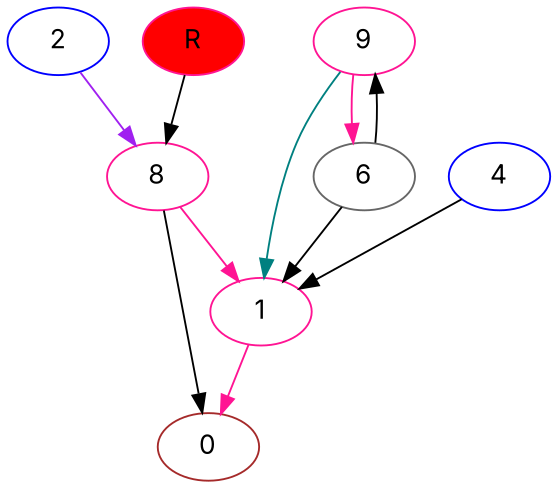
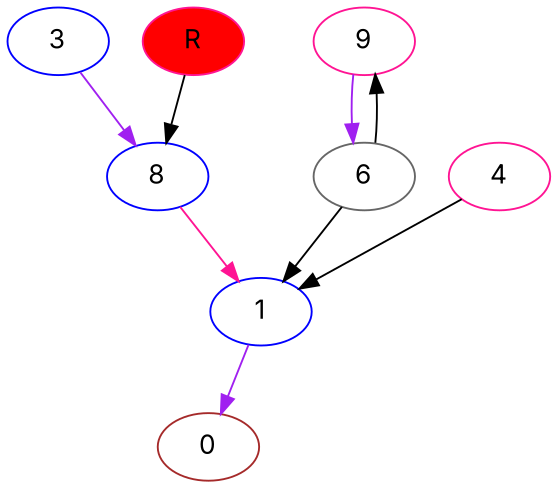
node "2": label "2" -> "3"
edge "9" -> "6": color deeppink -> purple
edge "9" -> "1": removed
node "8": color deeppink -> blue
node "4": color blue -> deeppink
edge "8" -> "0": removed
node "1": color deeppink -> blue
edge "1" -> "0": color deeppink -> purple
